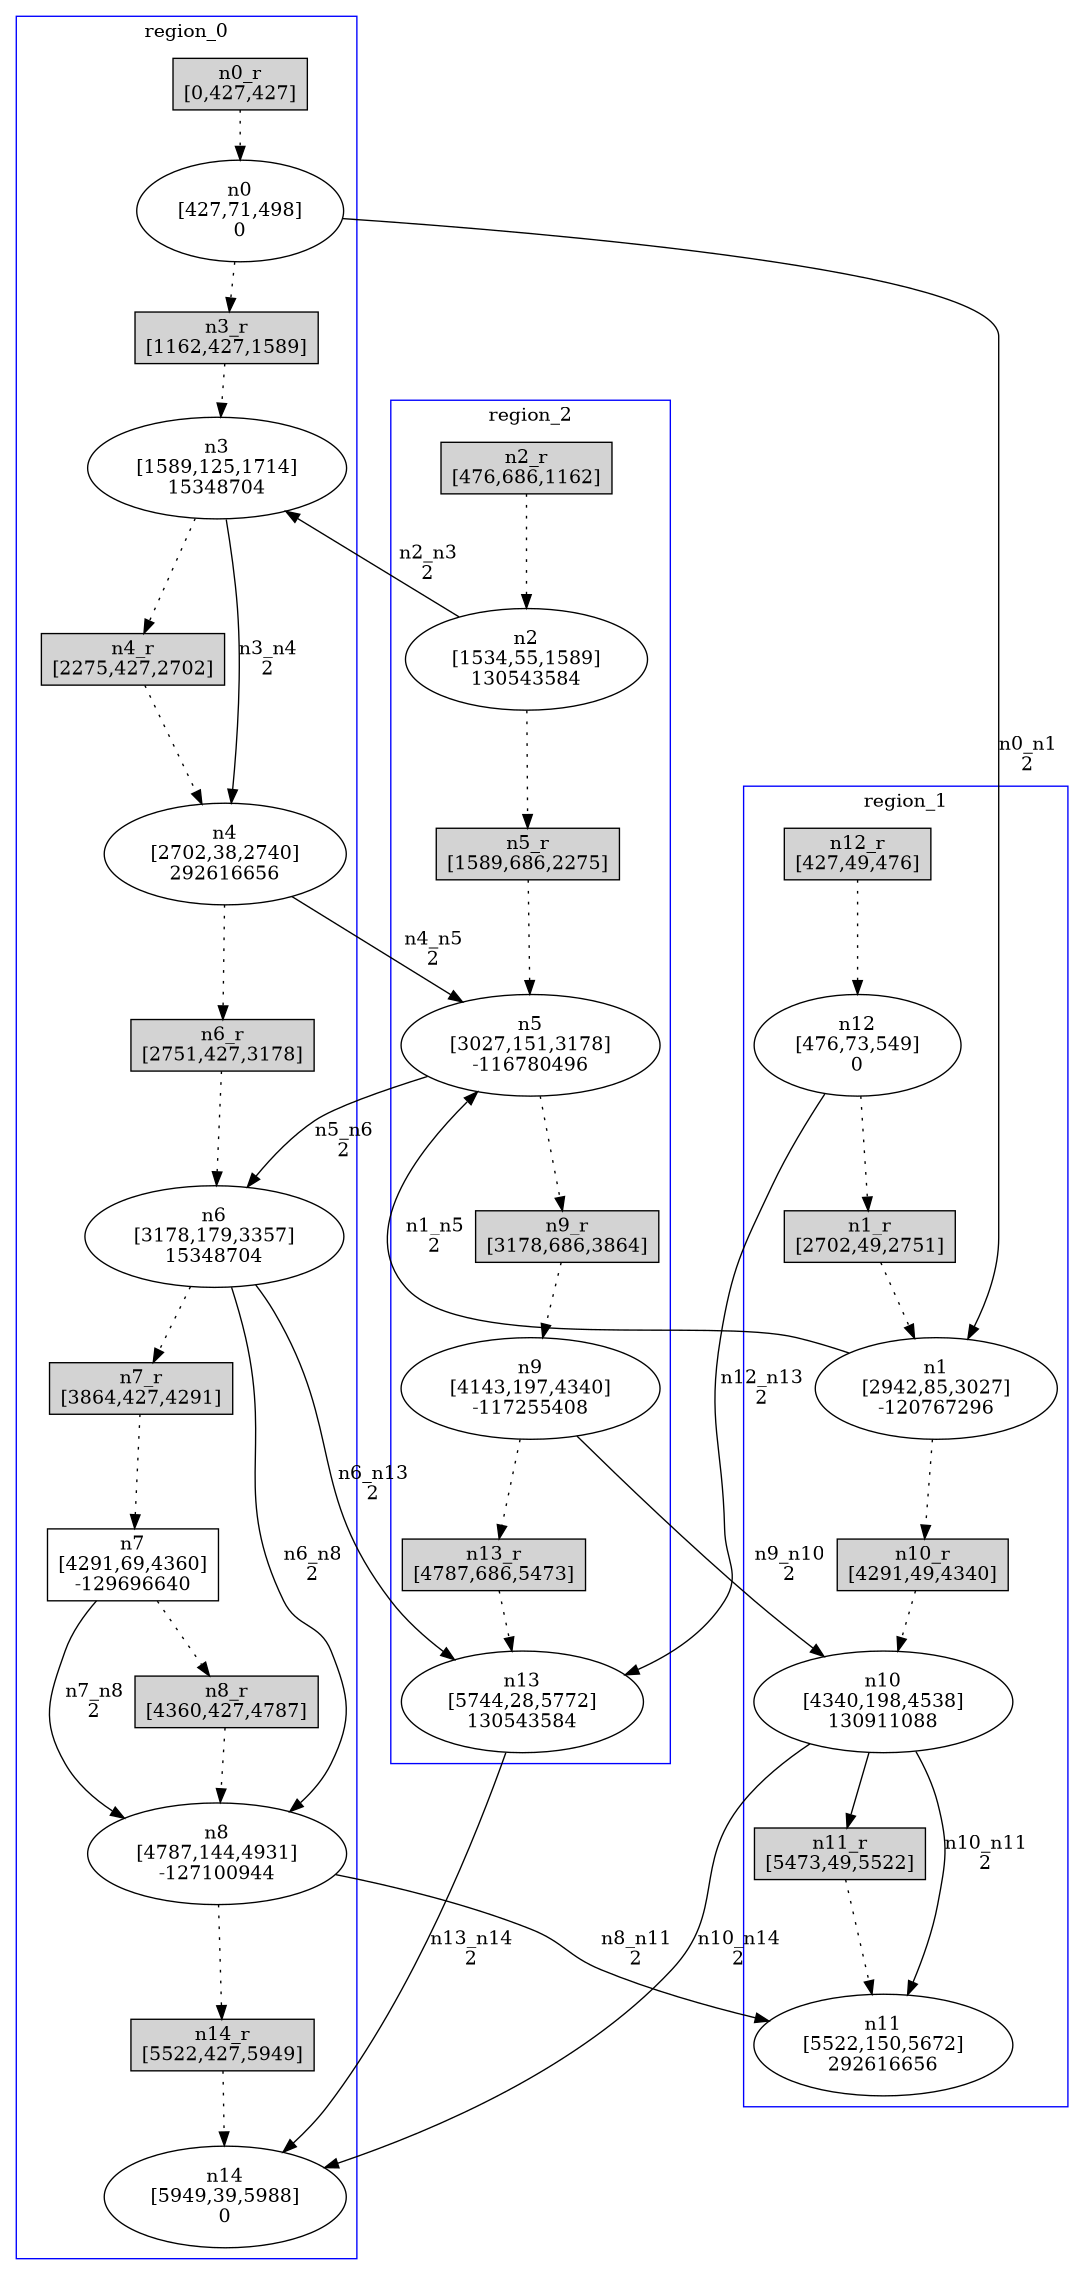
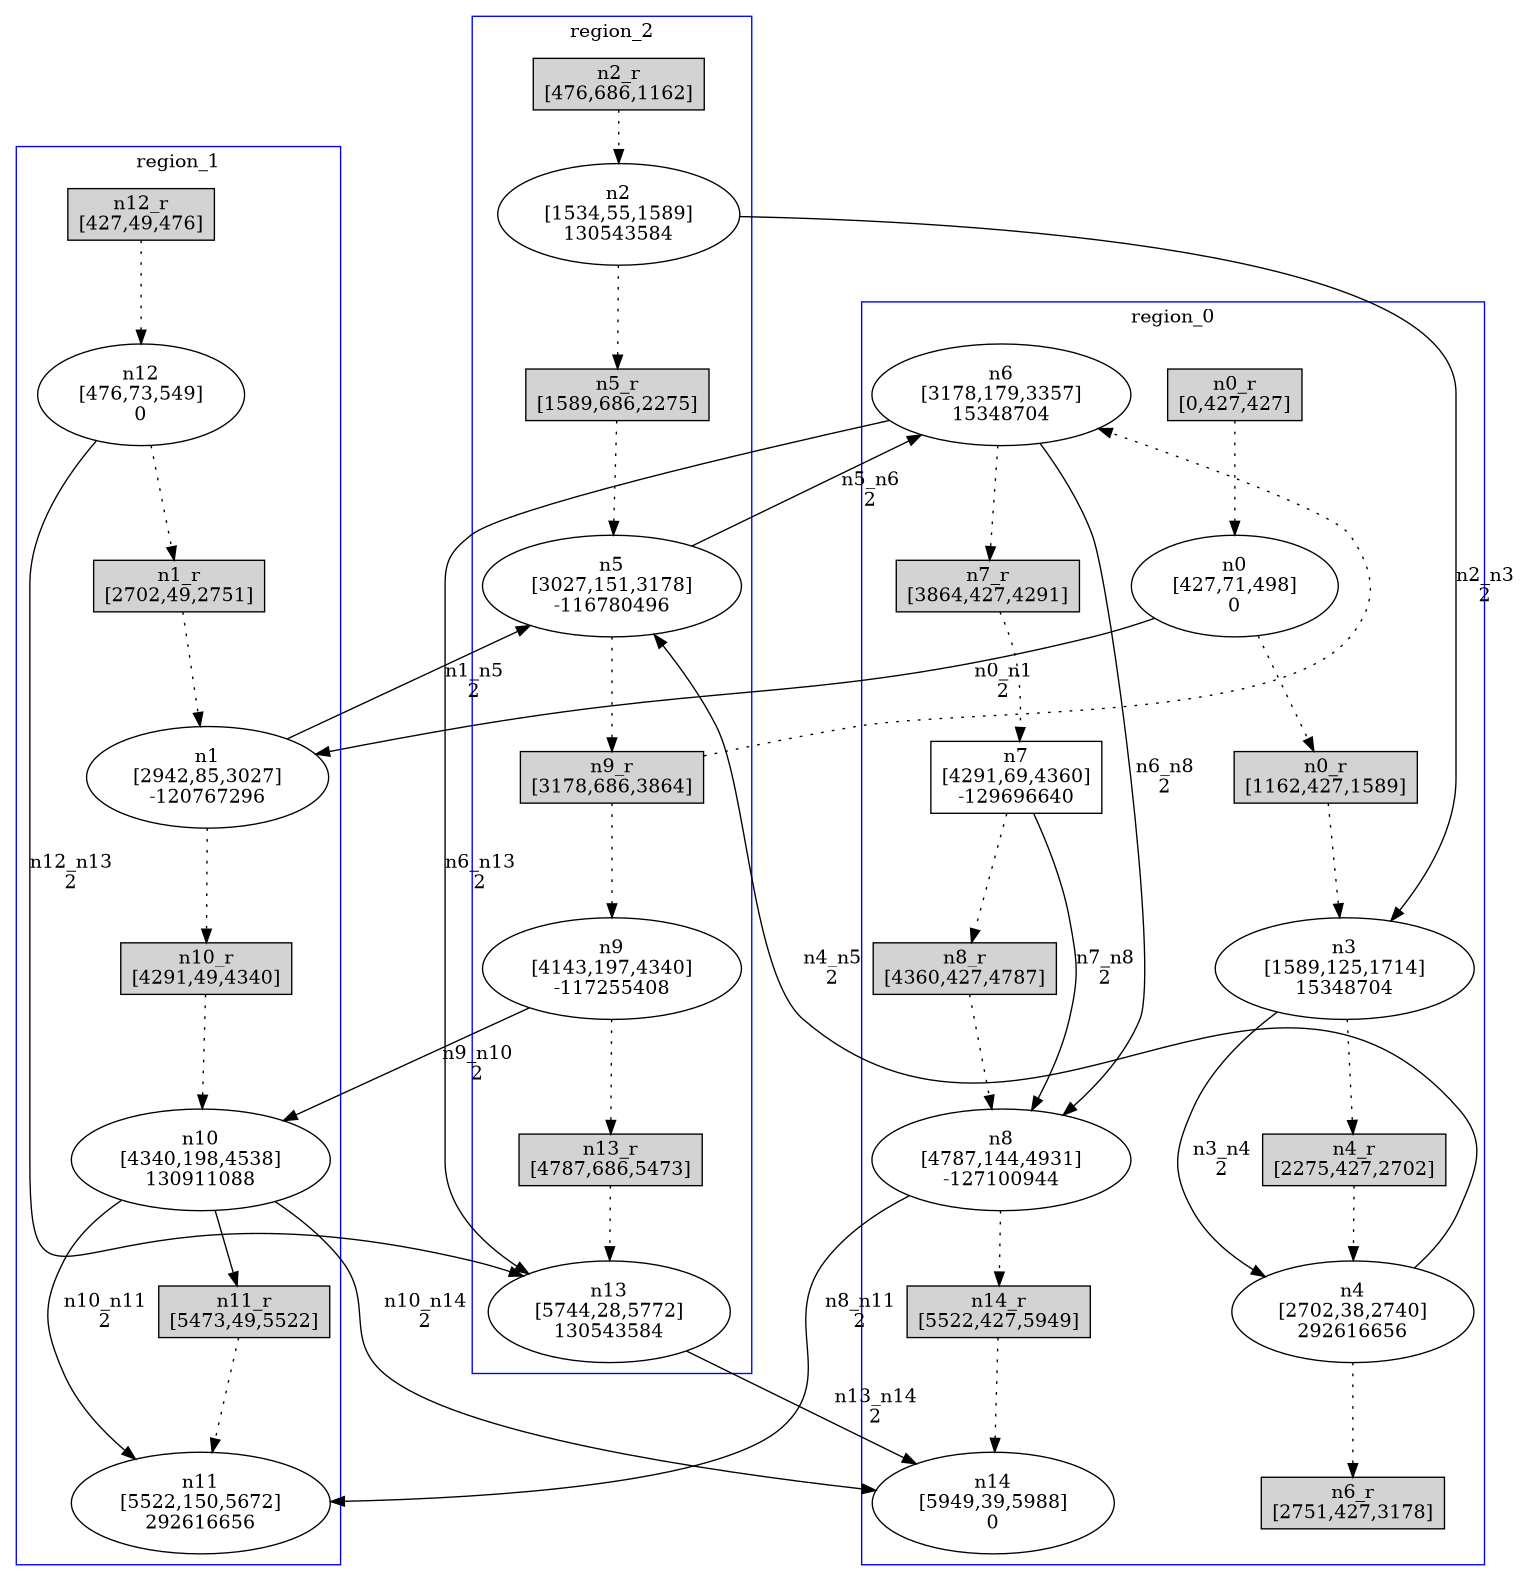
node "n3_r [1162,427,1589]": label "n3_r [1162,427,1589]" -> "n0_r [1162,427,1589]"
edge "n6_r [2751,427,3178]" -> "n6 [3178,179,3357] 15348704": now "n9_r [3178,686,3864]" -> "n6 [3178,179,3357] 15348704"
